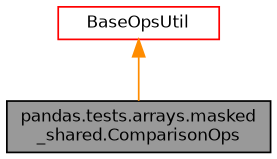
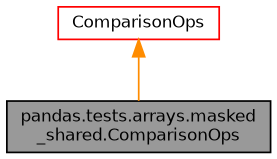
node "BaseOpsUtil": label "BaseOpsUtil" -> "ComparisonOps"
